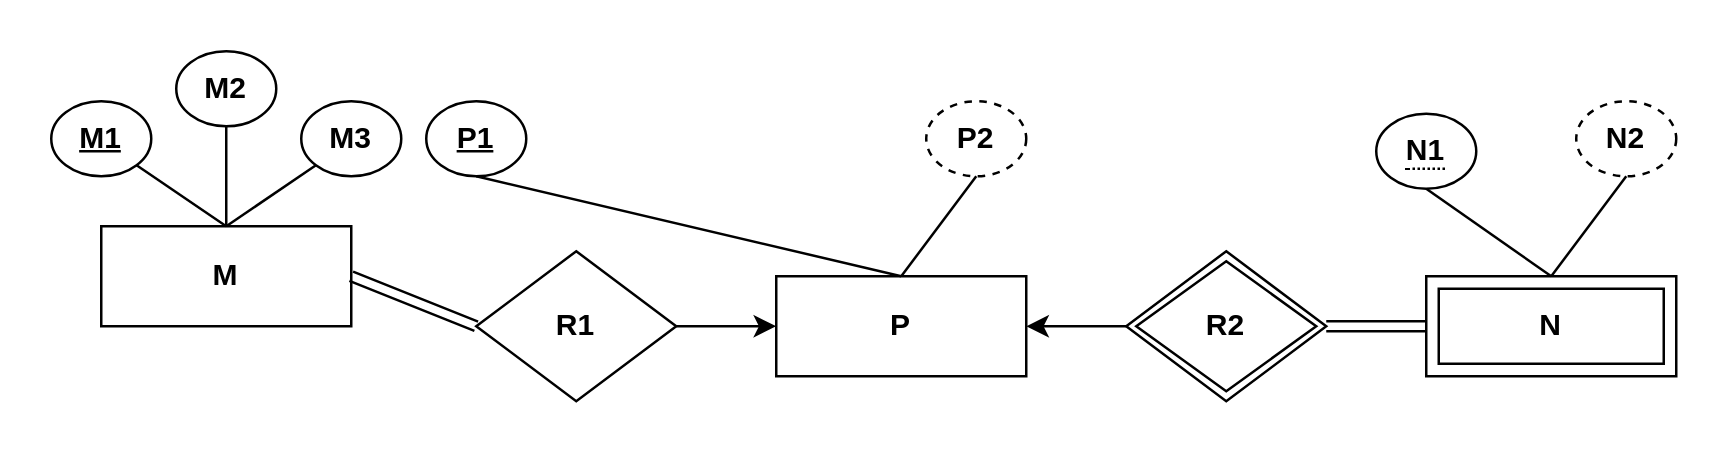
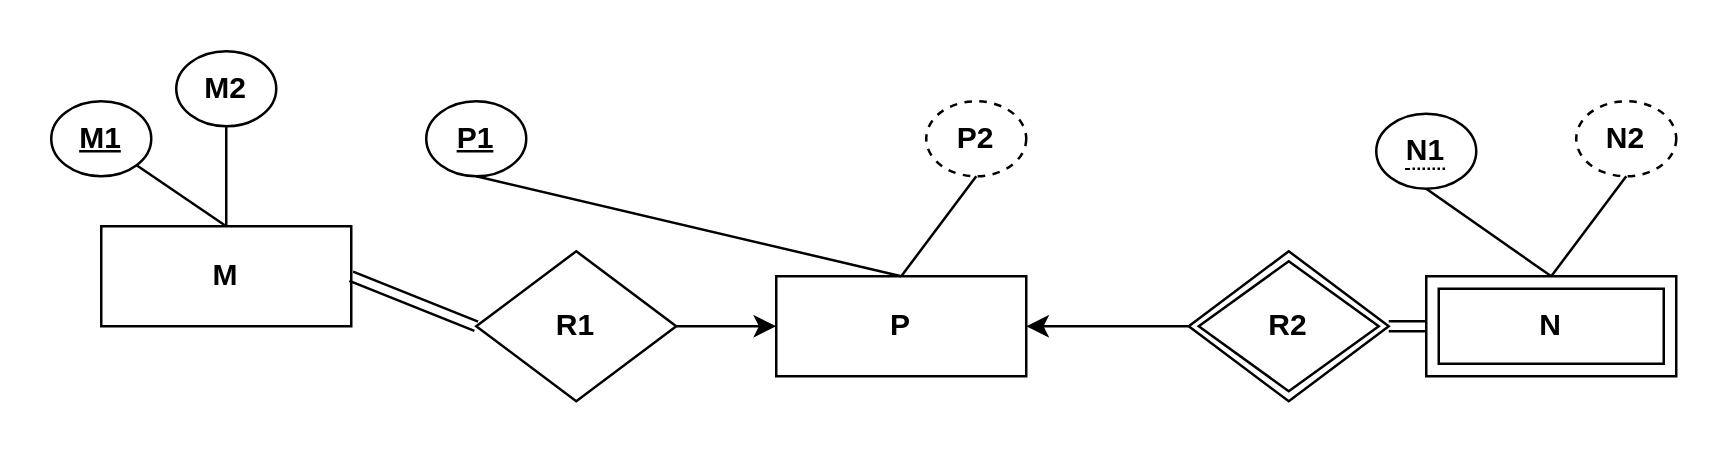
node "M3": removed
edge "M3" -- "M": removed
node "R2": moved (1226, 326) -> (1289, 326)
